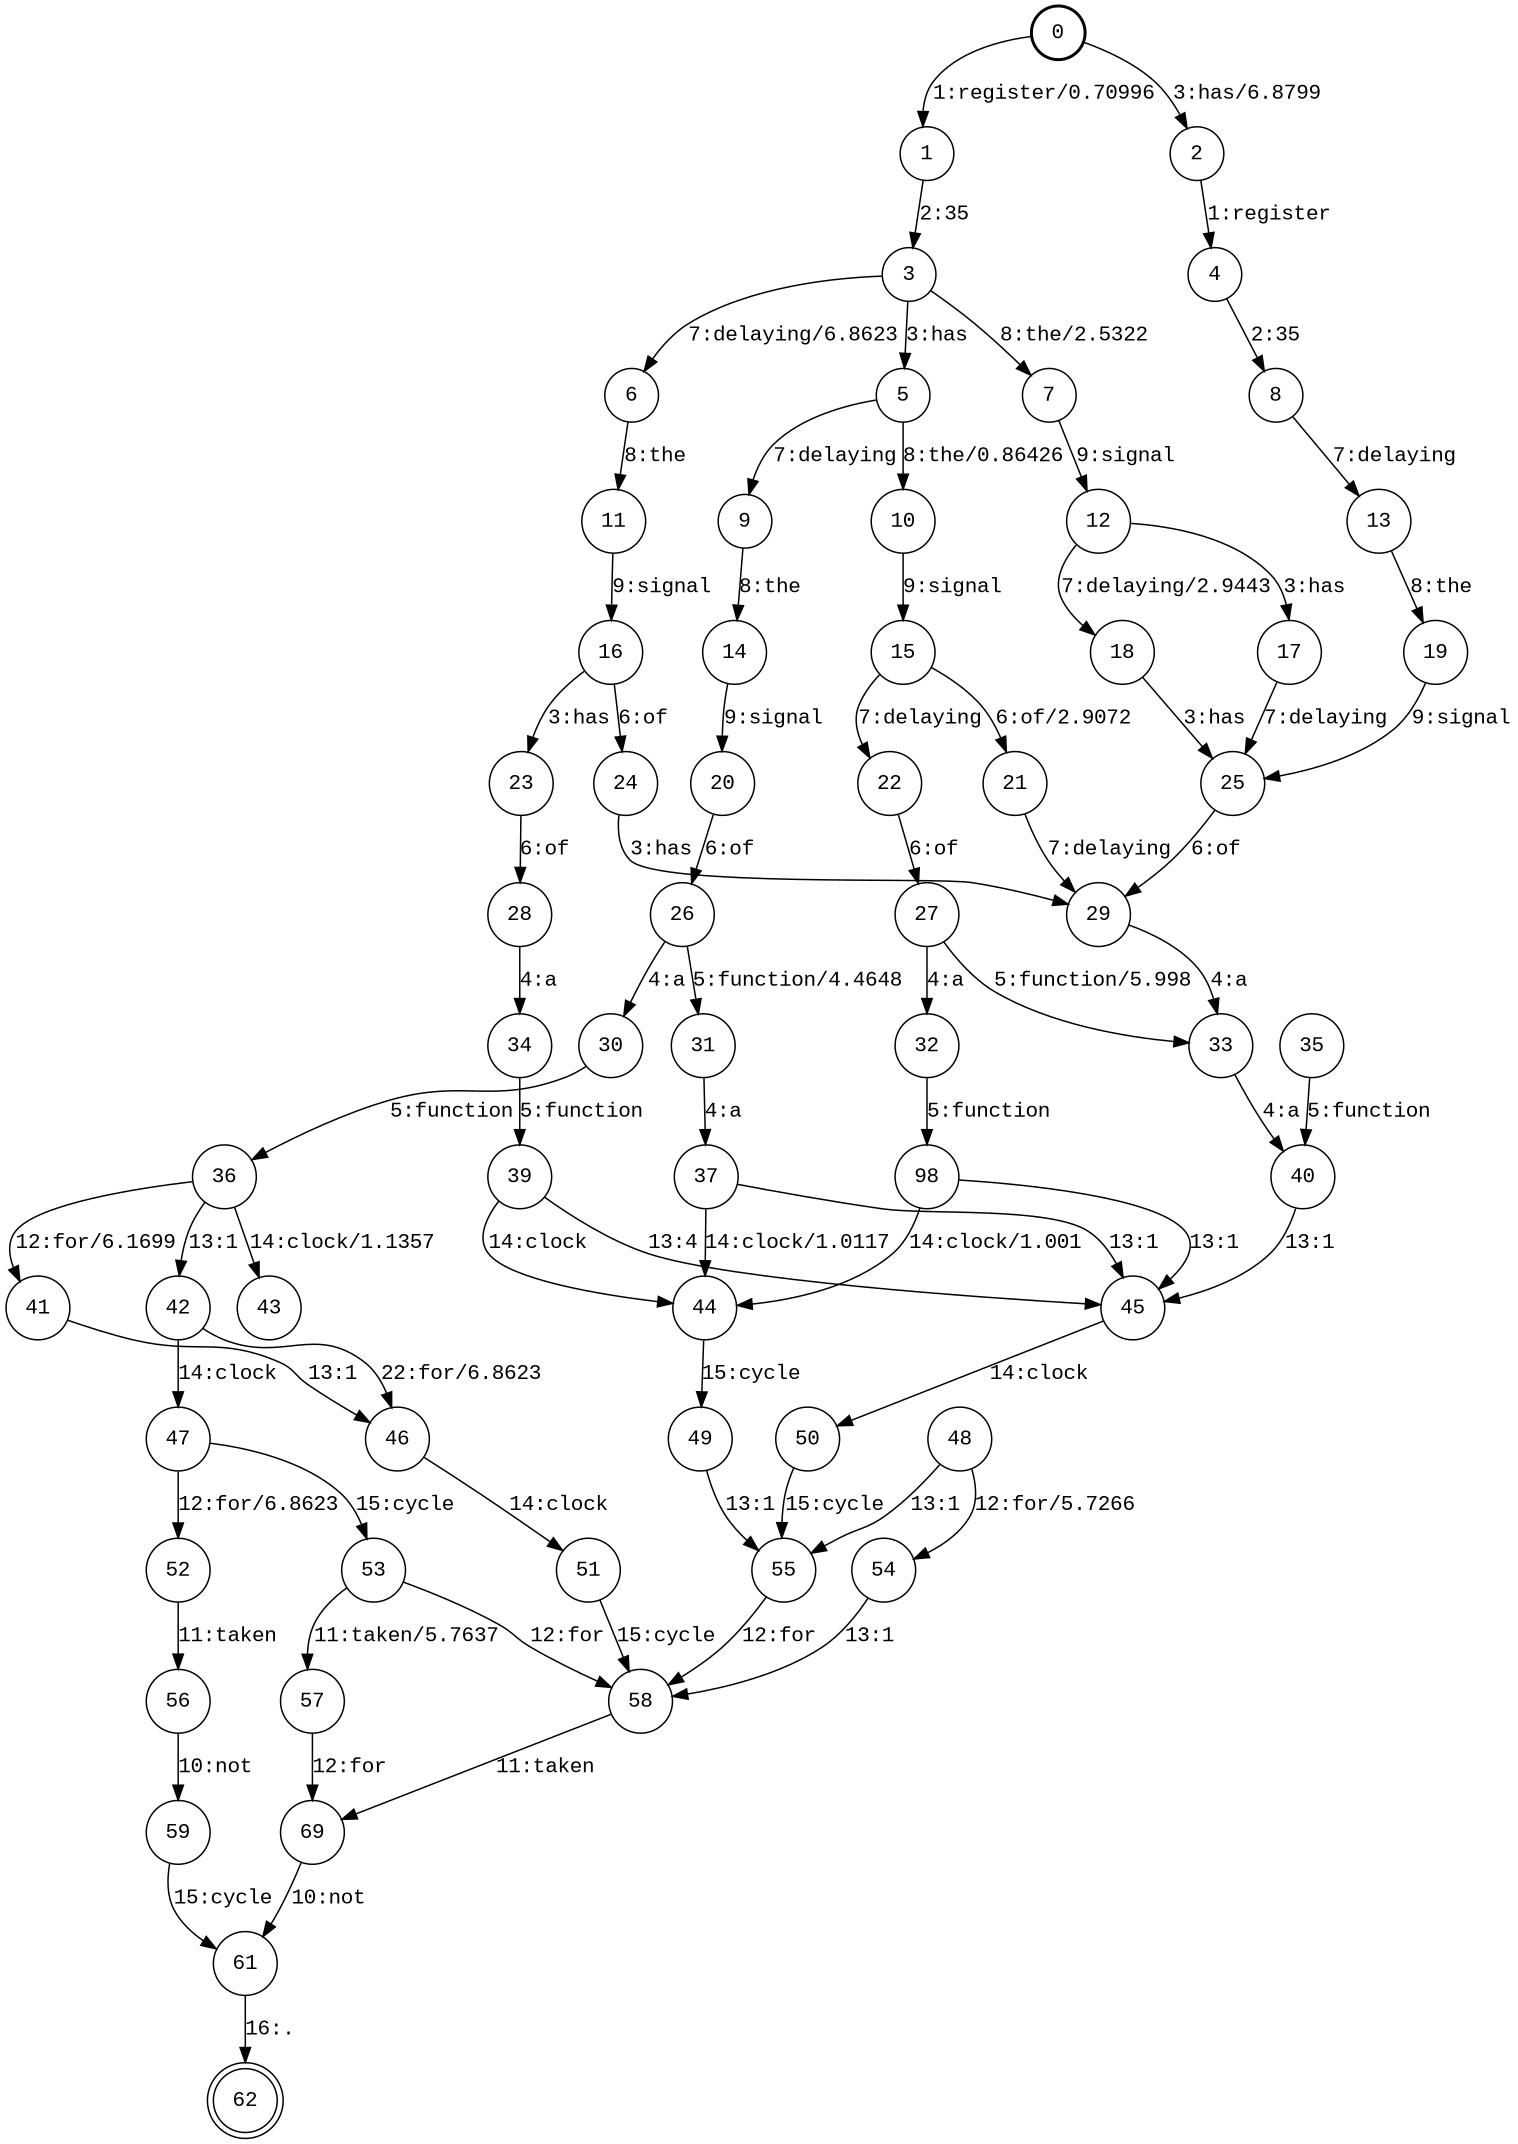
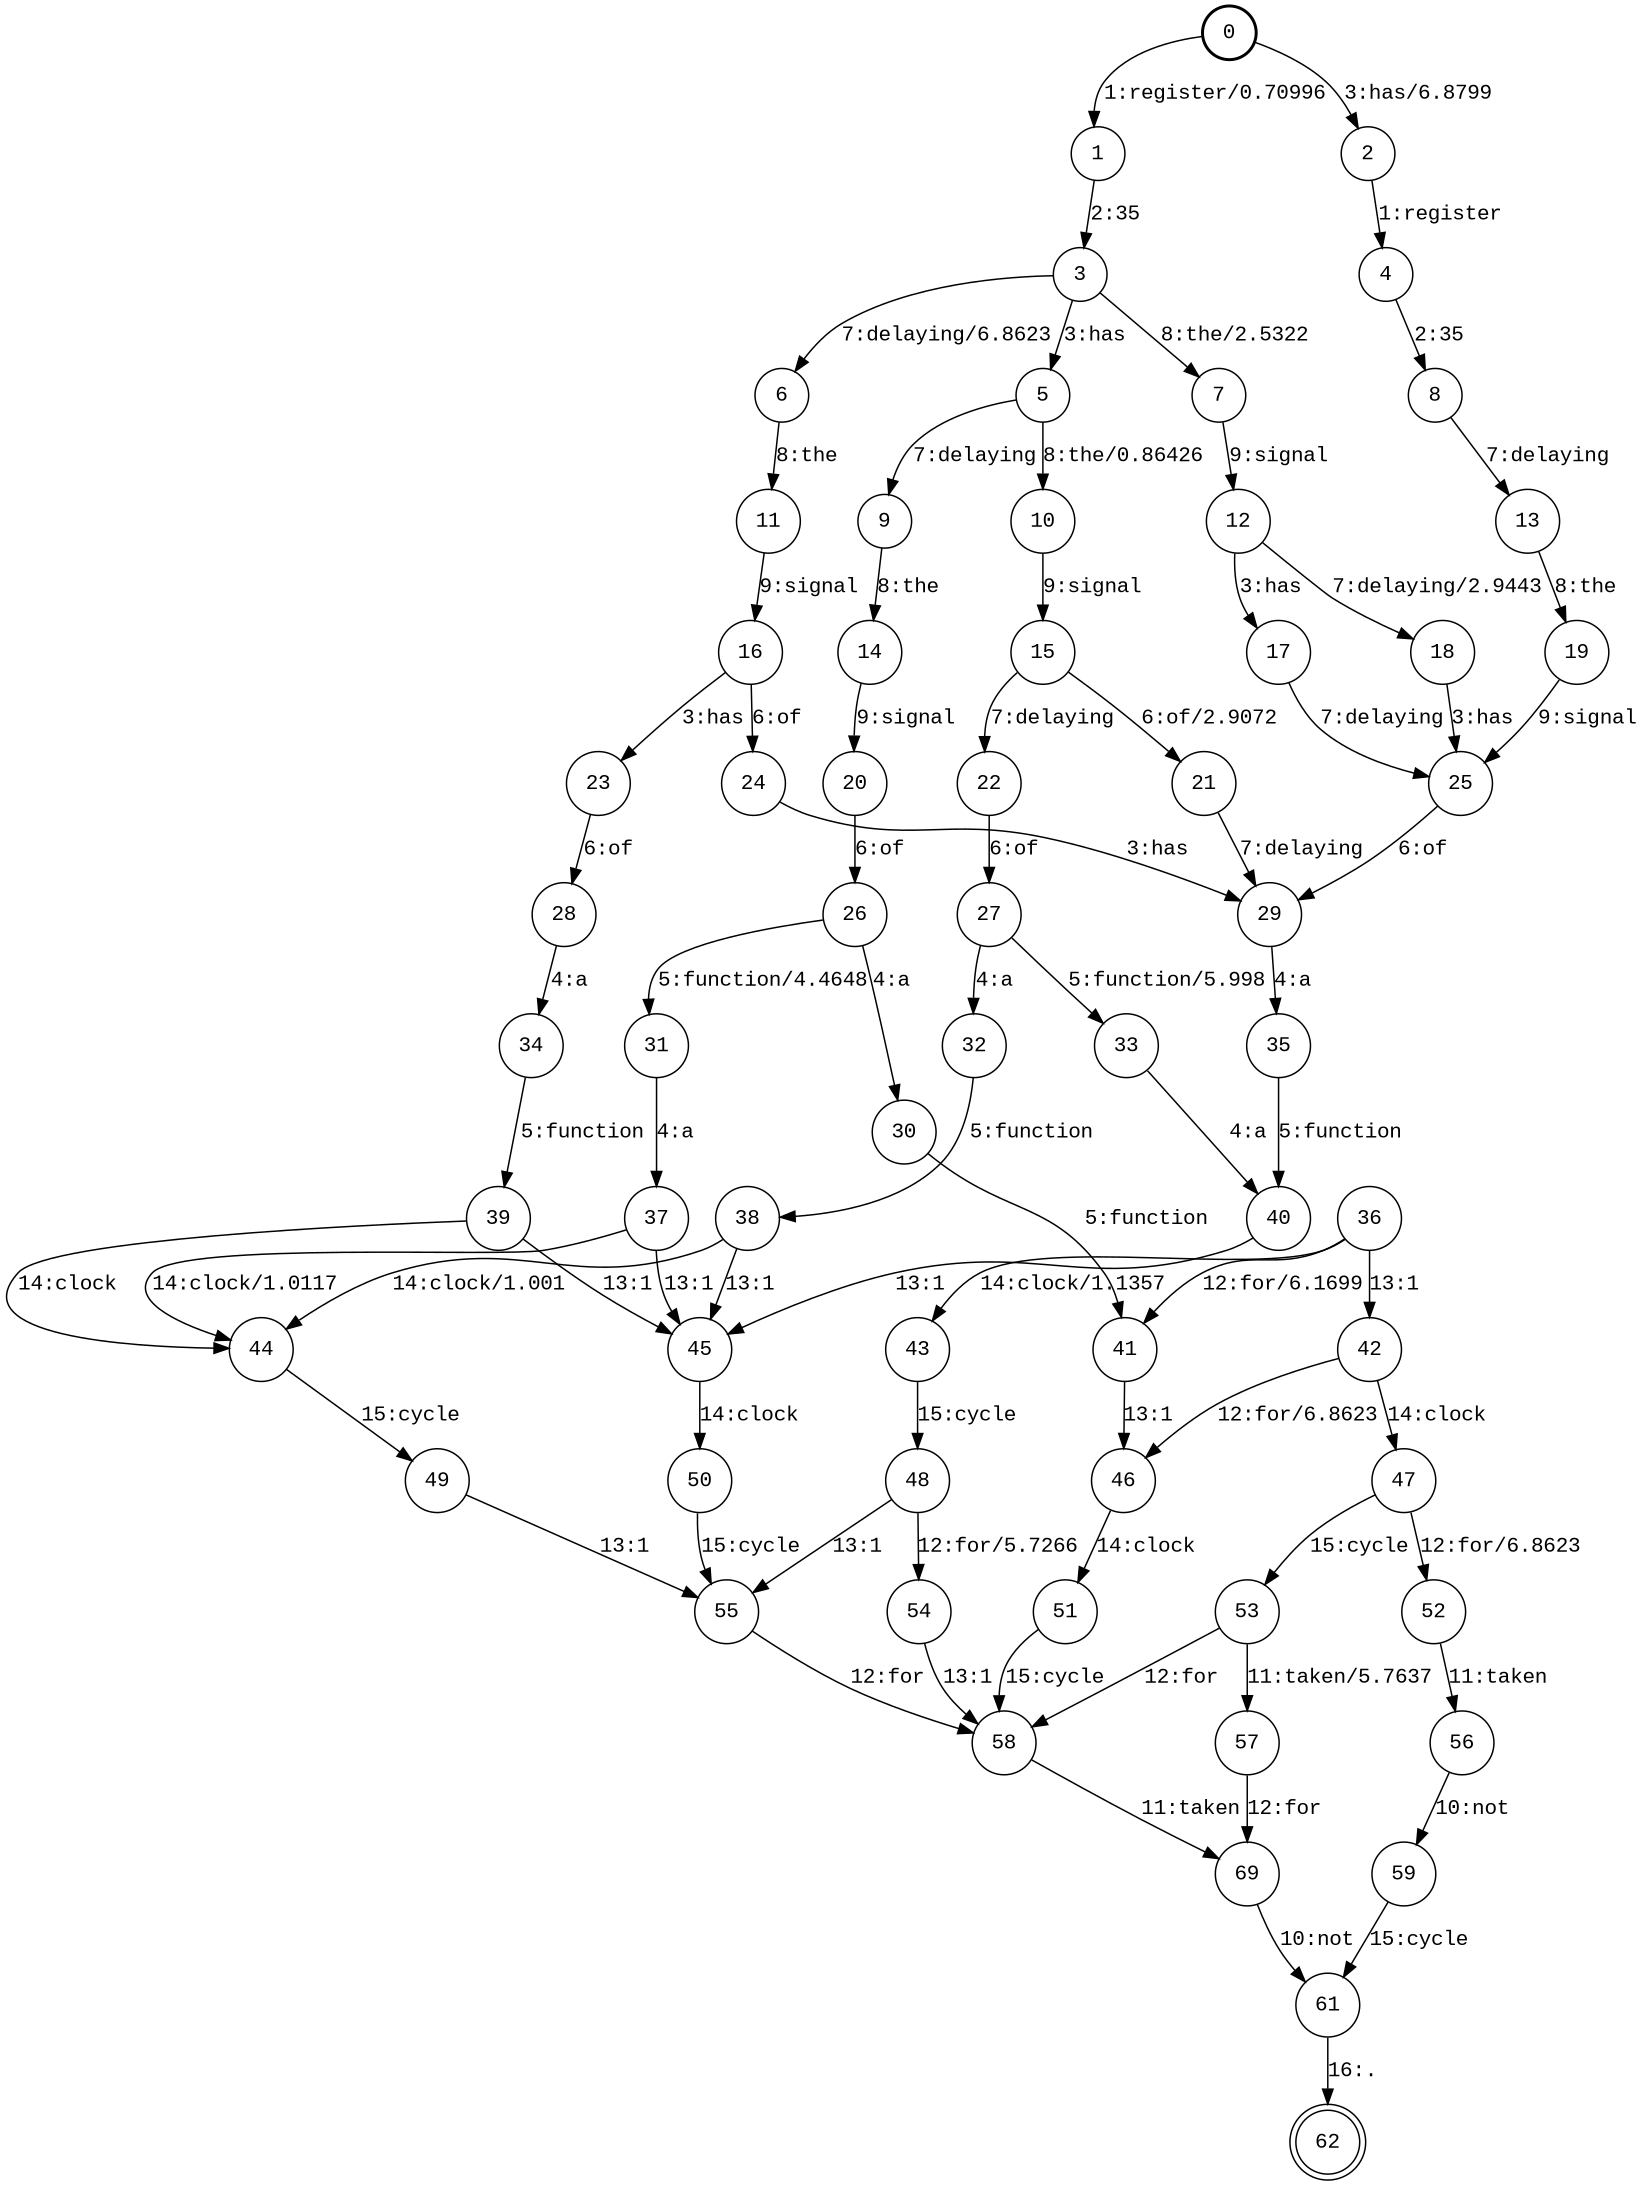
edge "29" -> "33": now "29" -> "35"
edge "30" -> "36": now "30" -> "41"
node "98": label "98" -> "38"
edge "39" -> "45": label "13:4" -> "13:1"
edge "42" -> "46": label "22:for/6.8623" -> "12:for/6.8623"
edge "43" -> "48": added, label "15:cycle"
